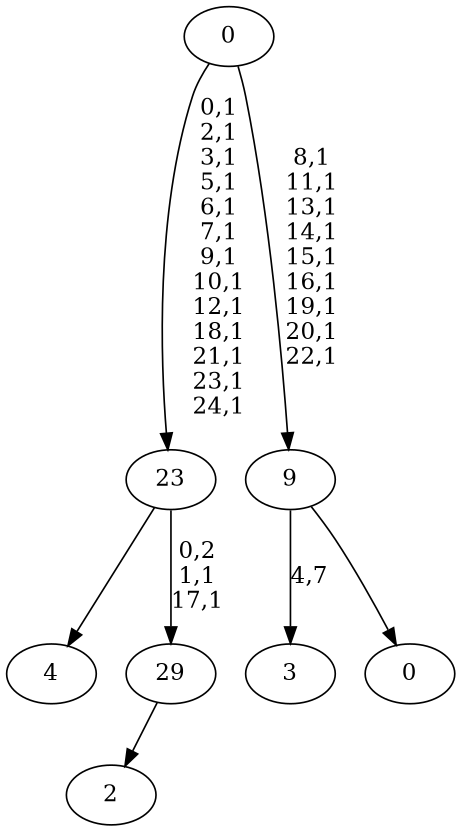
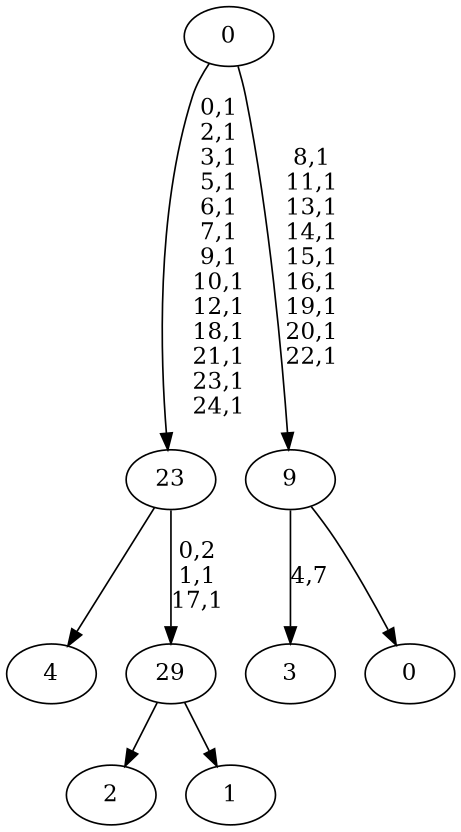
node "1": added
